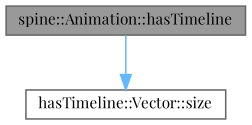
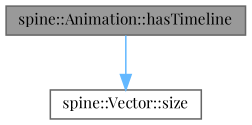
node "hasTimeline::Vector::size": label "hasTimeline::Vector::size" -> "spine::Vector::size"
